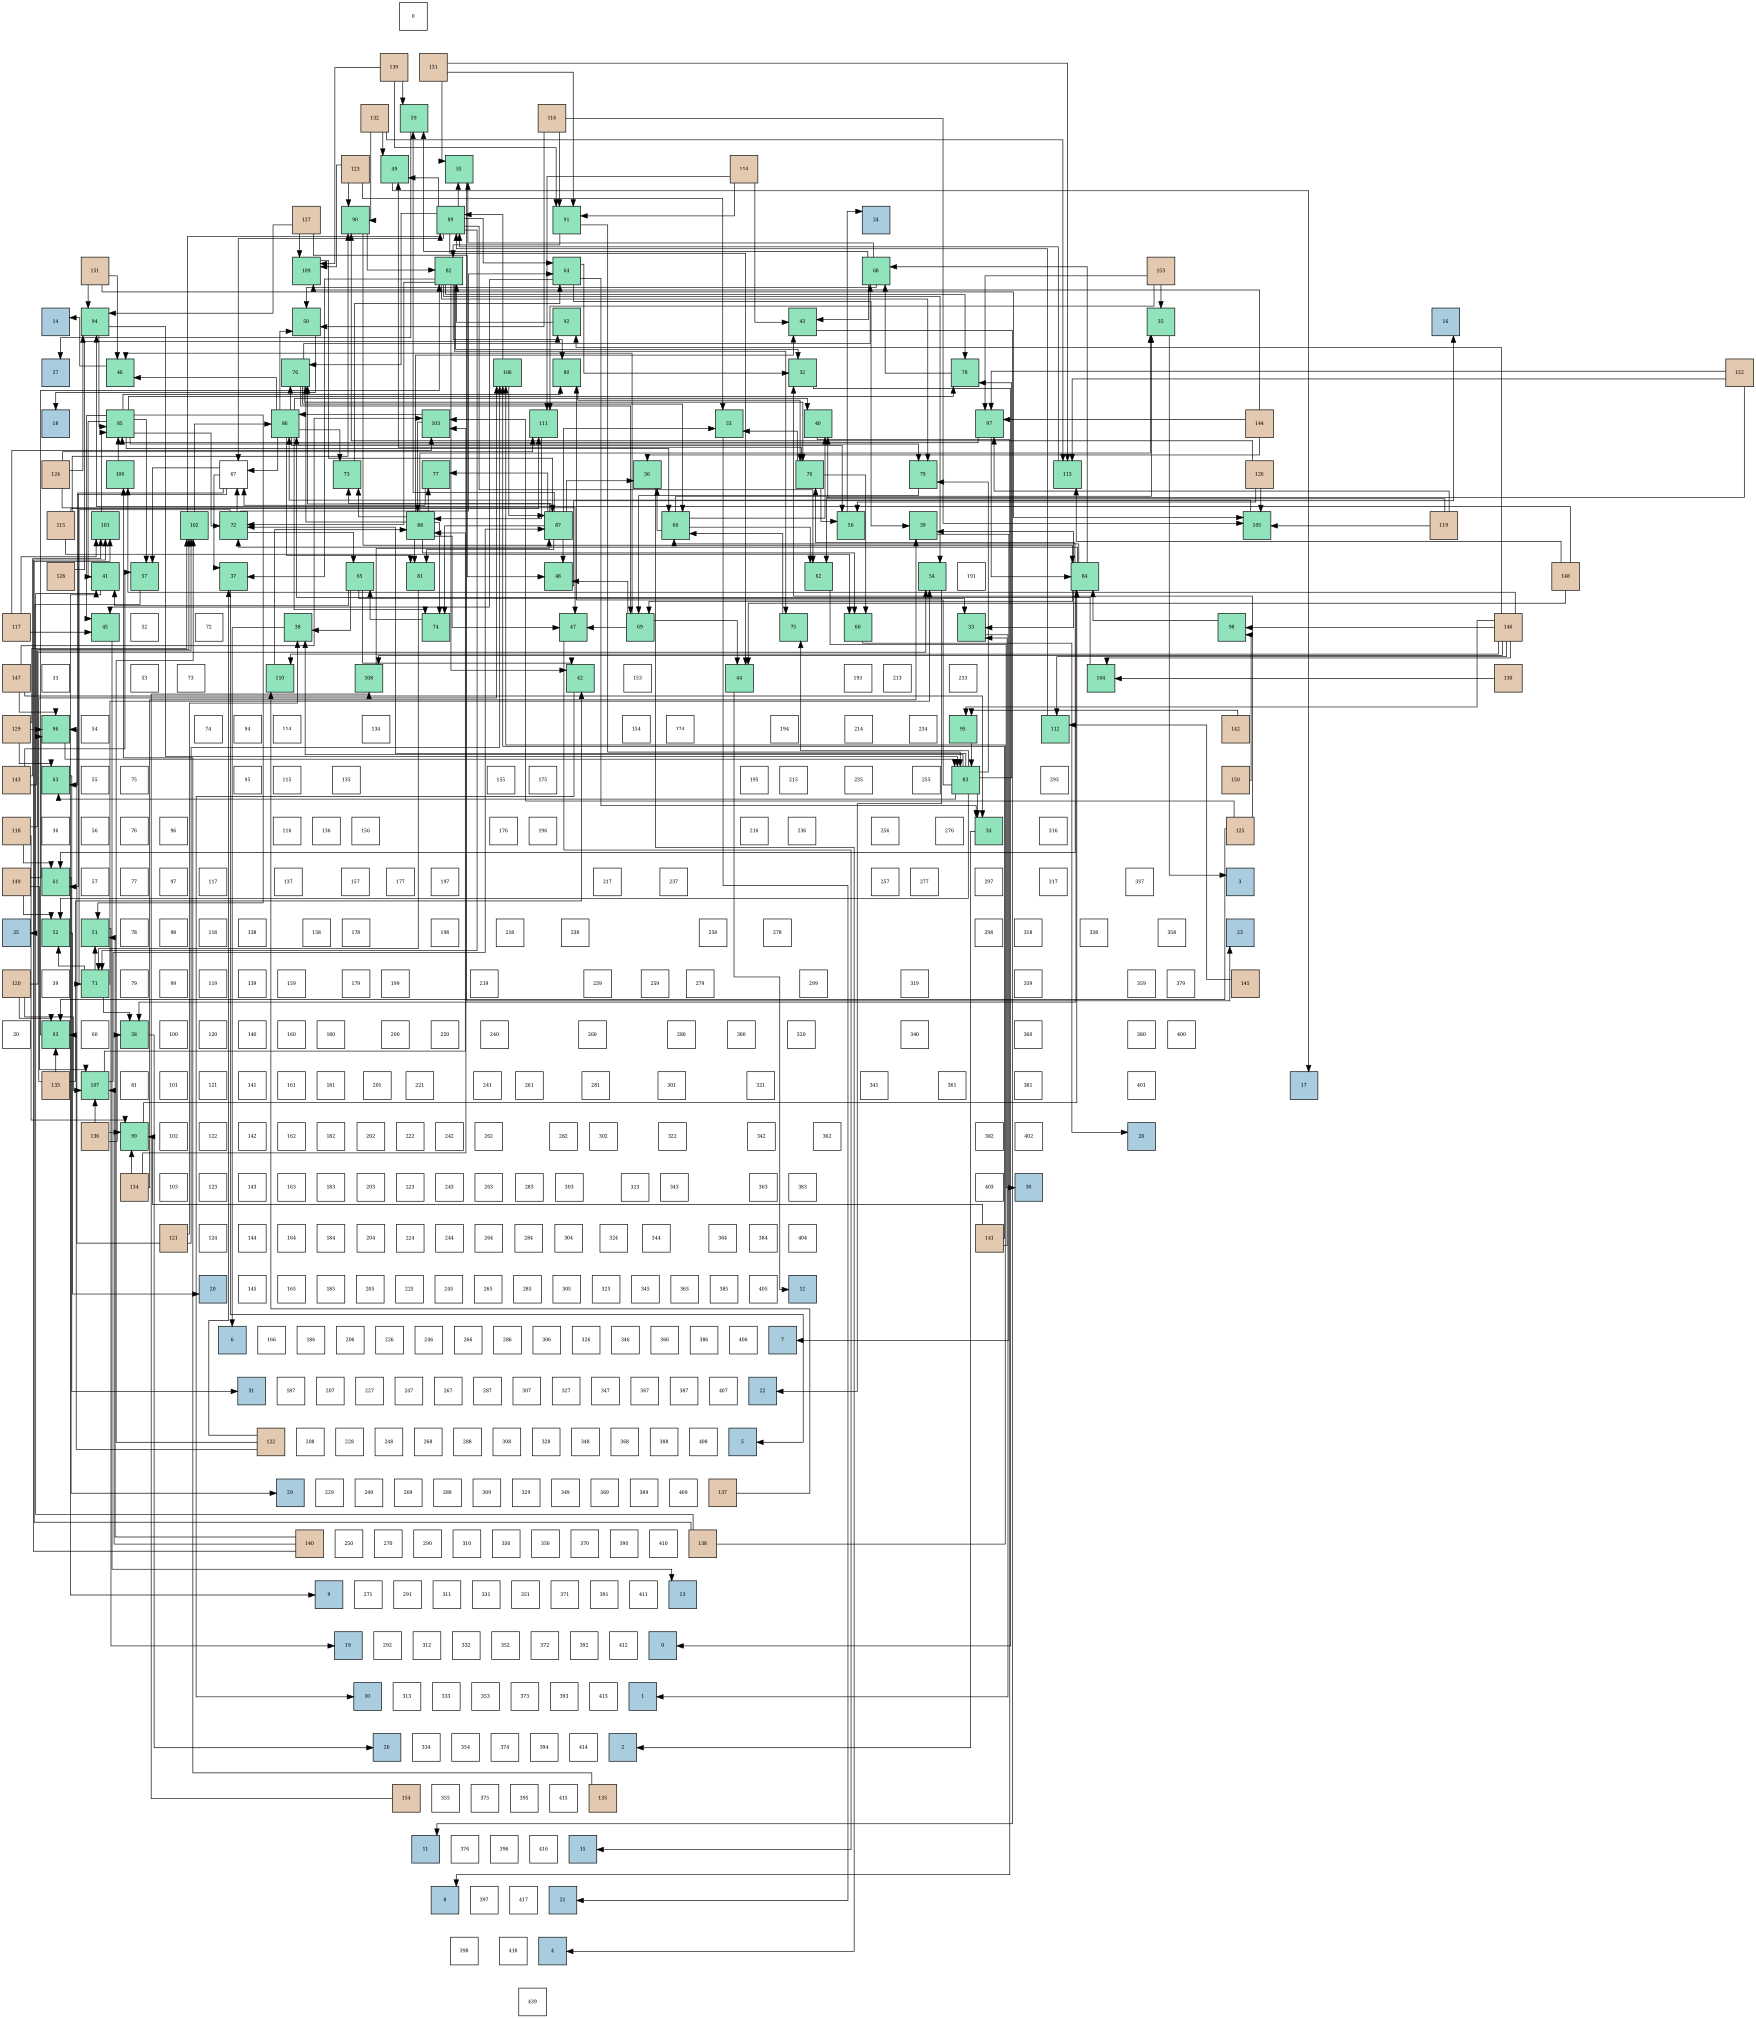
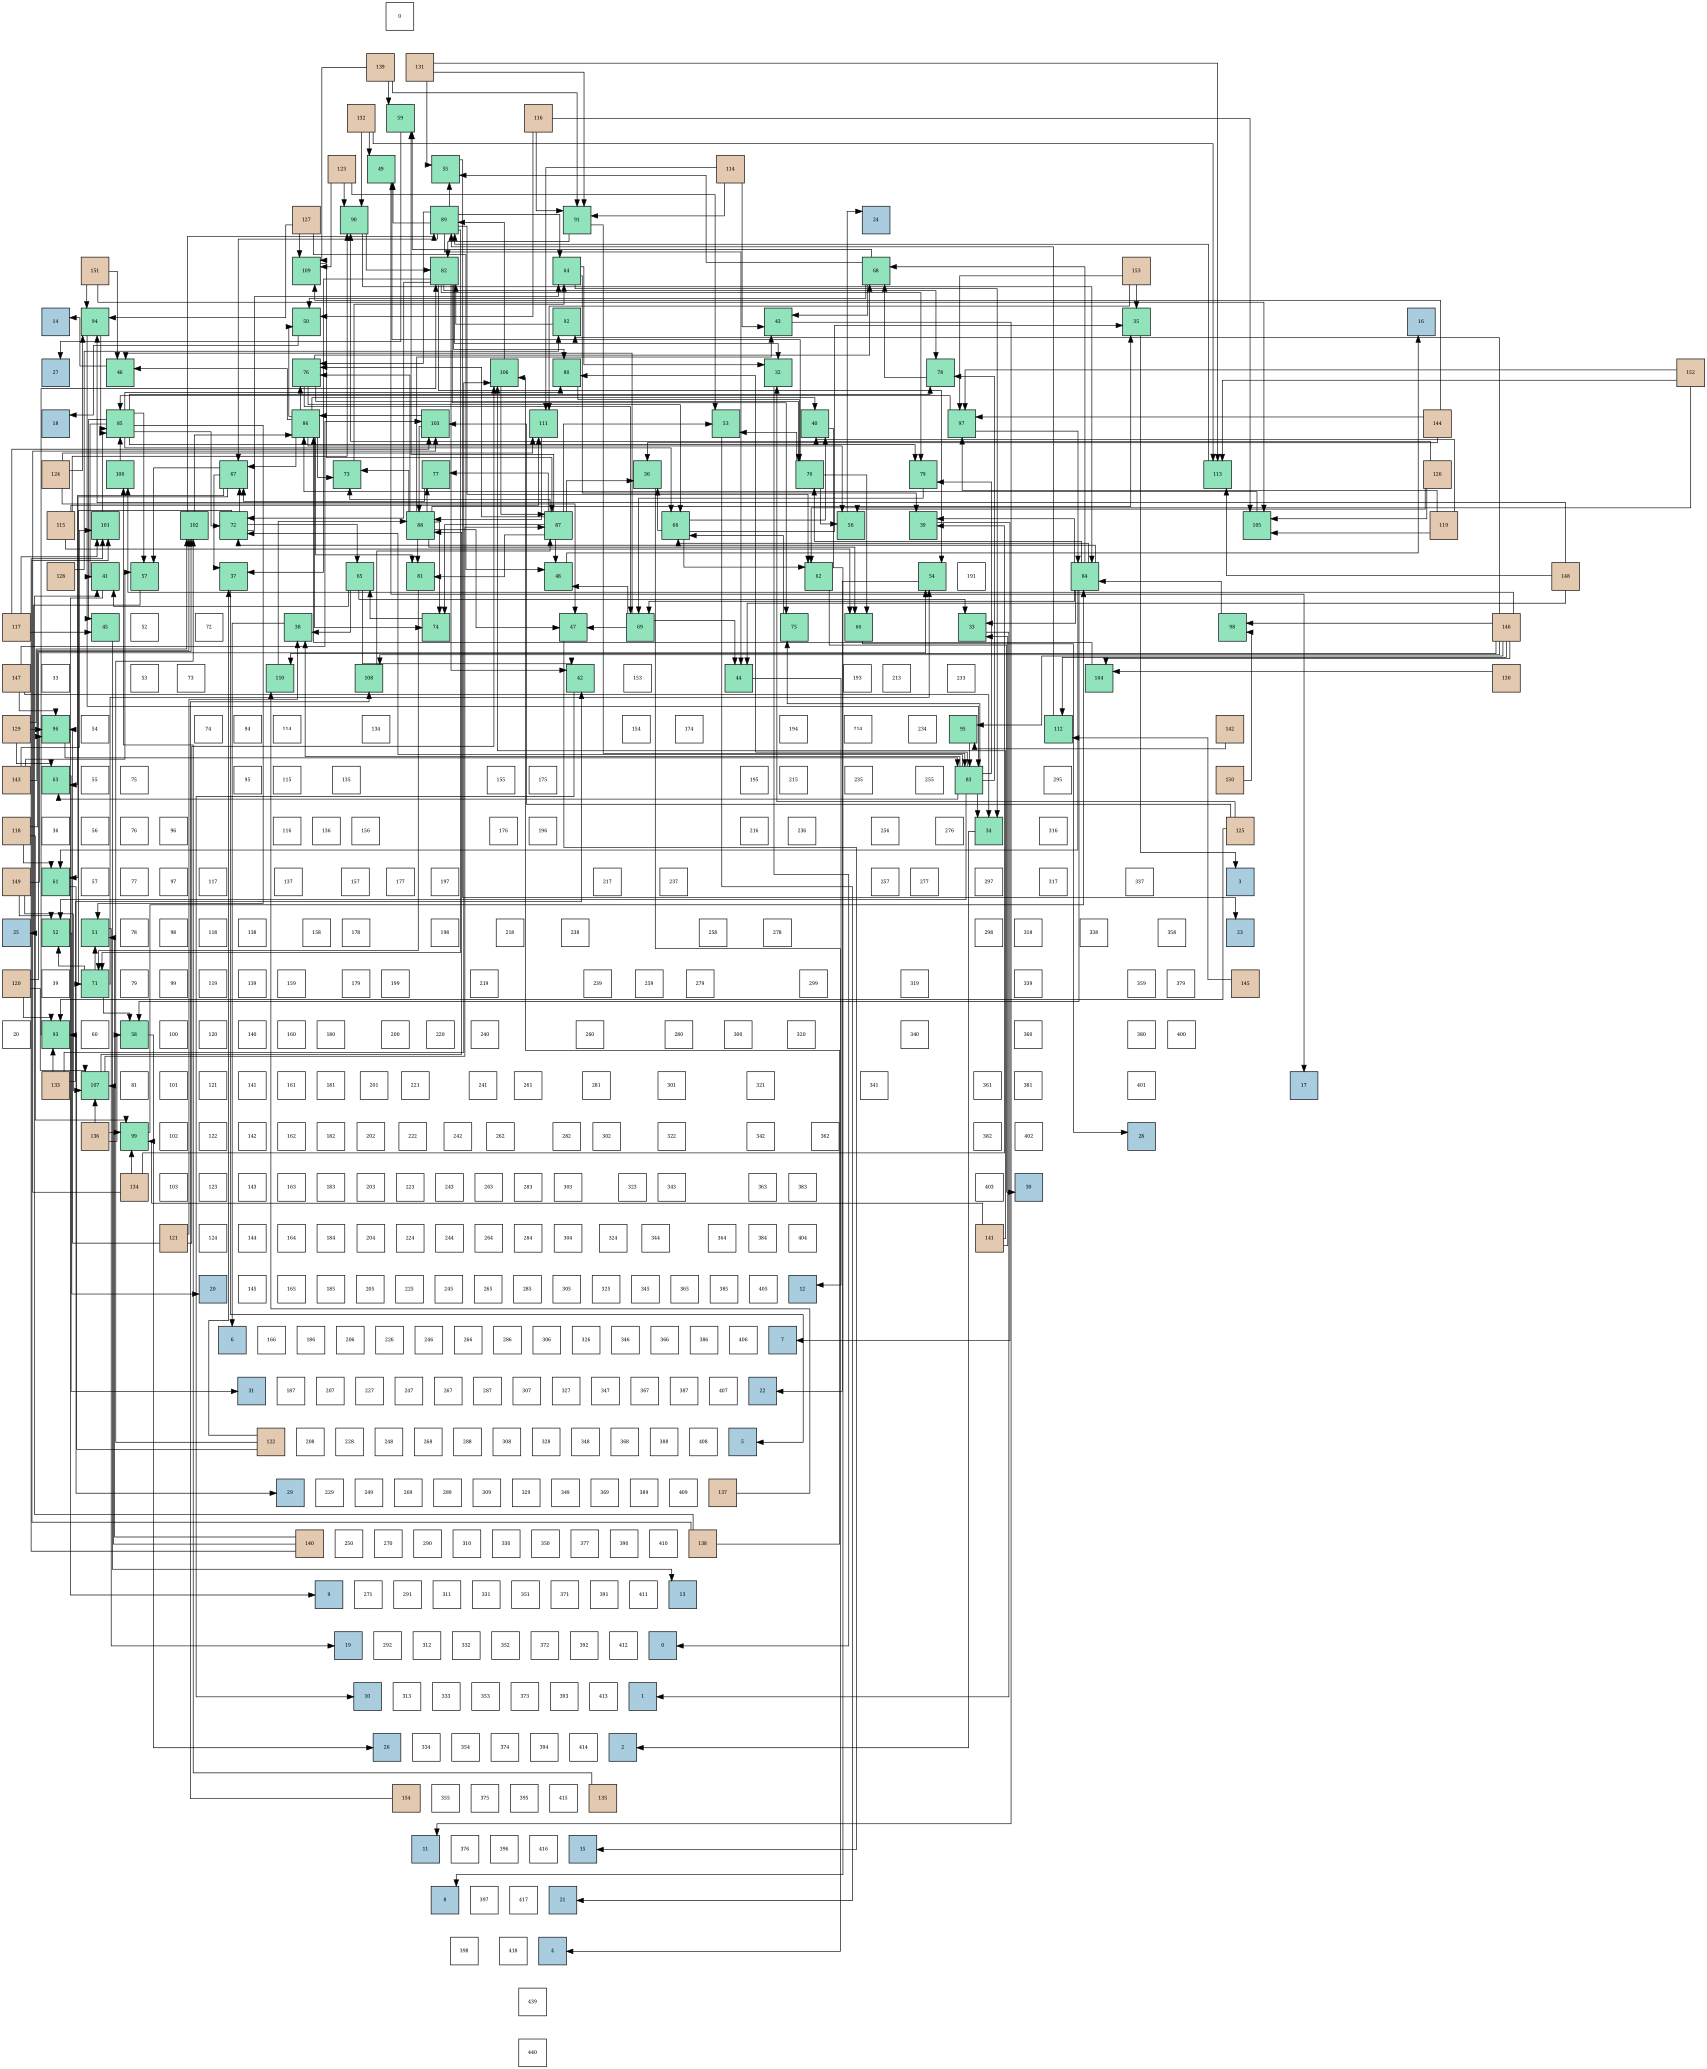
node "67": fillcolor #ffffff -> #91e3bb
edge "64" -> "45": removed
node "370": label "370" -> "377"
node "440": added
